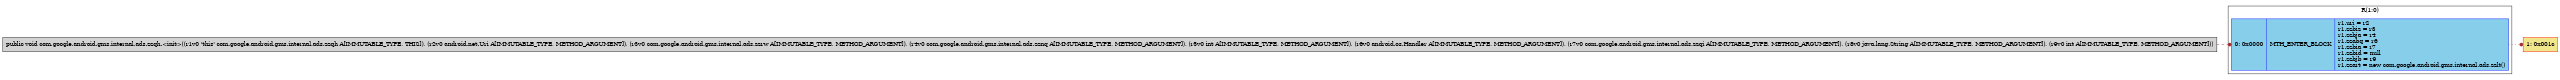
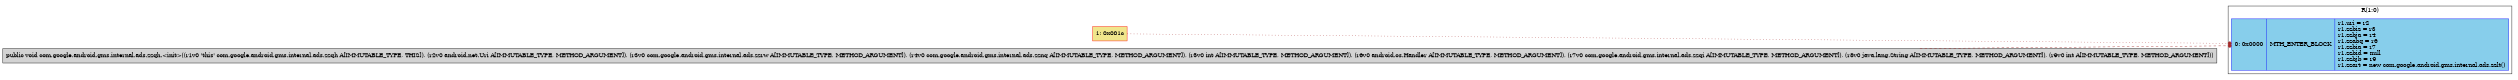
edge "0: 0x0000" -> "1: 0x001c": reversed
